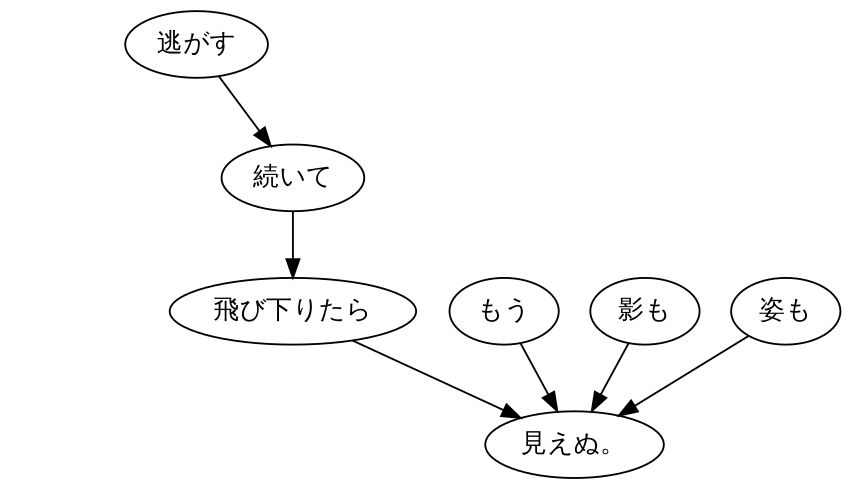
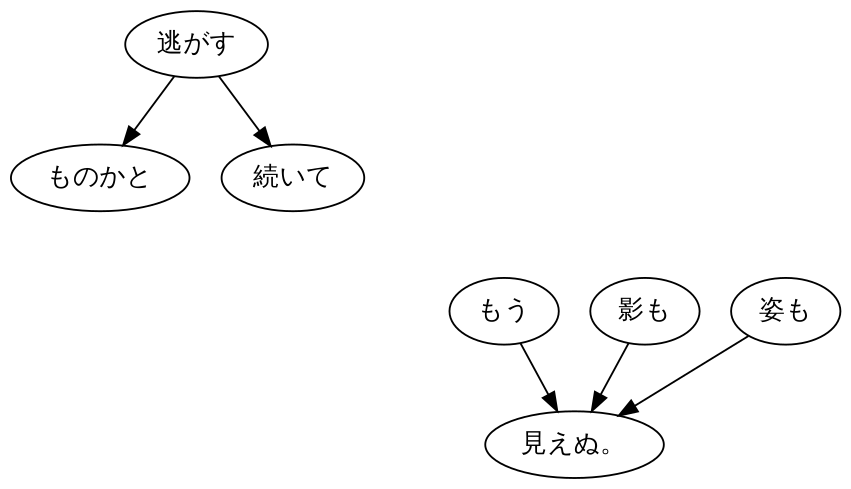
node "ものかと": added
node "飛び下りたら": removed
